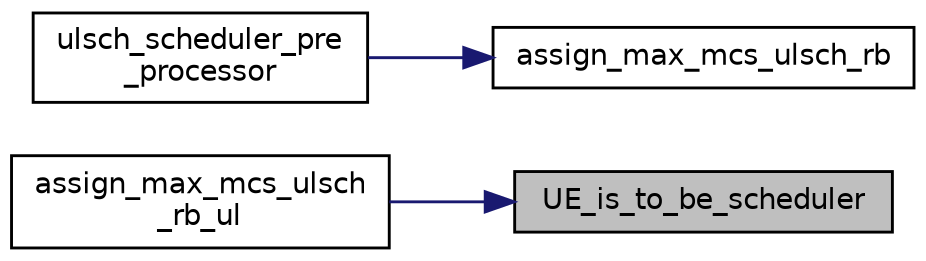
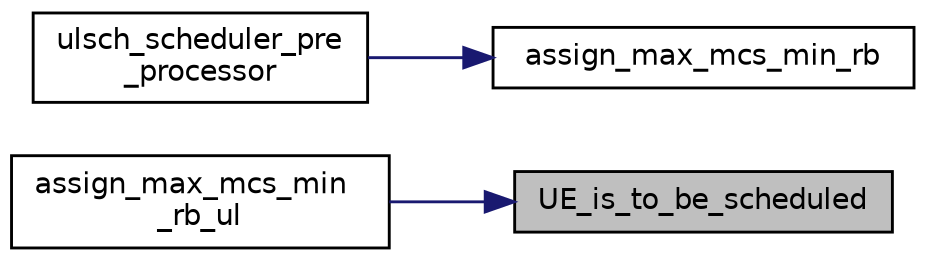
node "assign_max_mcs_ulsch_rb": label "assign_max_mcs_ulsch_rb" -> "assign_max_mcs_min_rb"
node "assign_max_mcs_ulsch _rb_ul": label "assign_max_mcs_ulsch _rb_ul" -> "assign_max_mcs_min _rb_ul"
node "UE_is_to_be_scheduler": label "UE_is_to_be_scheduler" -> "UE_is_to_be_scheduled"
